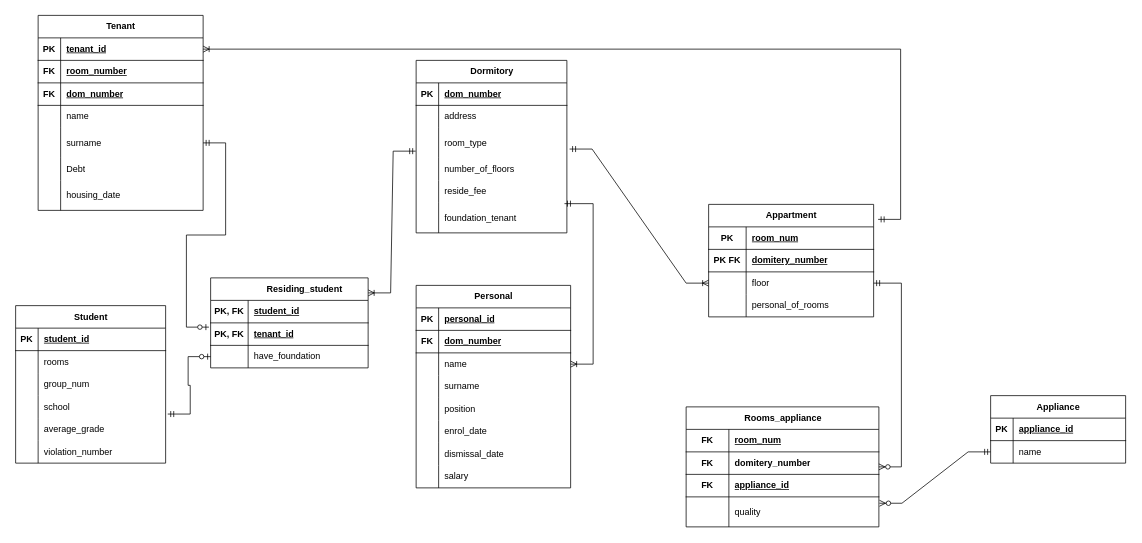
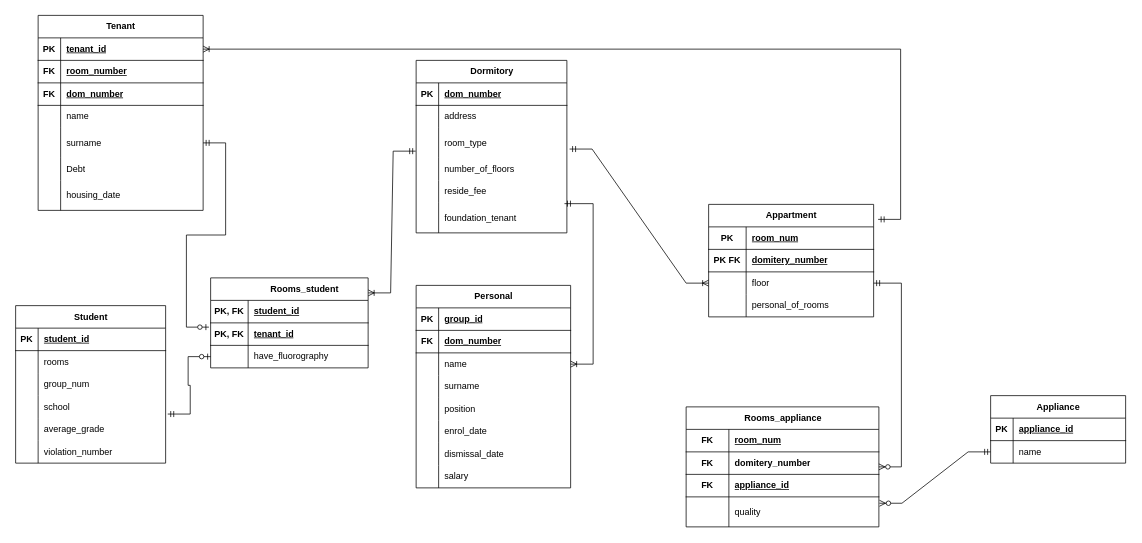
node "Residing_student": label "Residing_student" -> "Rooms_student"
node "personal_id": label "personal_id" -> "group_id"
node "have_foundation": label "have_foundation" -> "have_fluorography"
